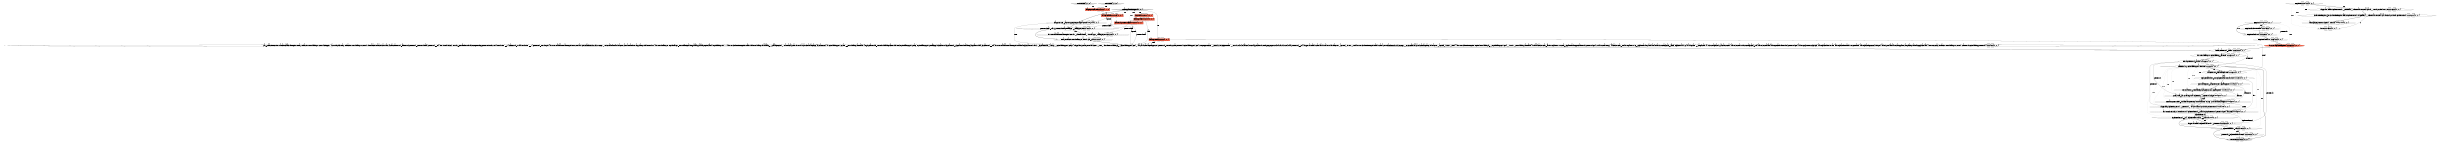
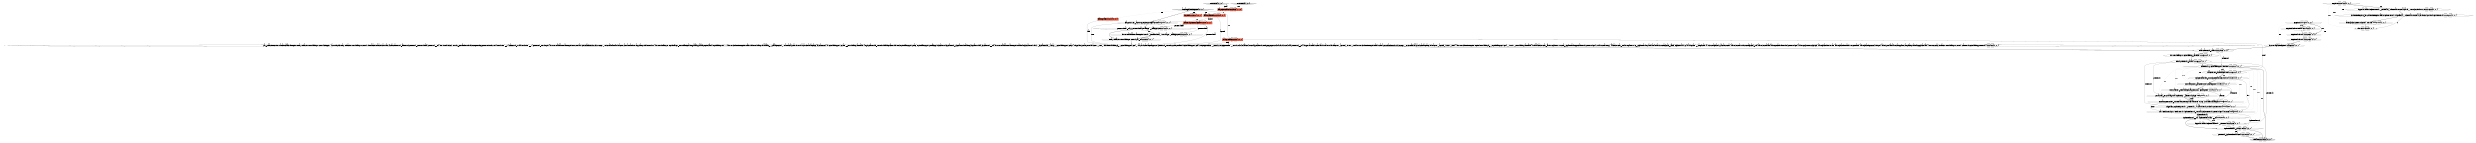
edge "moveVMToUser['0', '1', '0']" -> "final AssignVMCmd cmd@@@2@@@['1', '1', '0']": label "true" -> "journal"
edge "associateIpAddressListToAccount['0', '0', '1']" -> "final Network guestNetworkFinal@@@2@@@['0', '0', '1']": now "long userId@@@2@@@['0', '0', '1']" -> "final Network guestNetworkFinal@@@2@@@['0', '0', '1']"
edge "Exception e1@@@78@@@['0', '0', '1']" -> "ExceptionUtil.rethrow(e1,)@@@81@@@['0', '0', '1']": label "guestNetwork" -> "true"
node "throw new IllegalStateException(e1)@@@82@@@['0', '0', '1']": fillcolor tomato -> white
